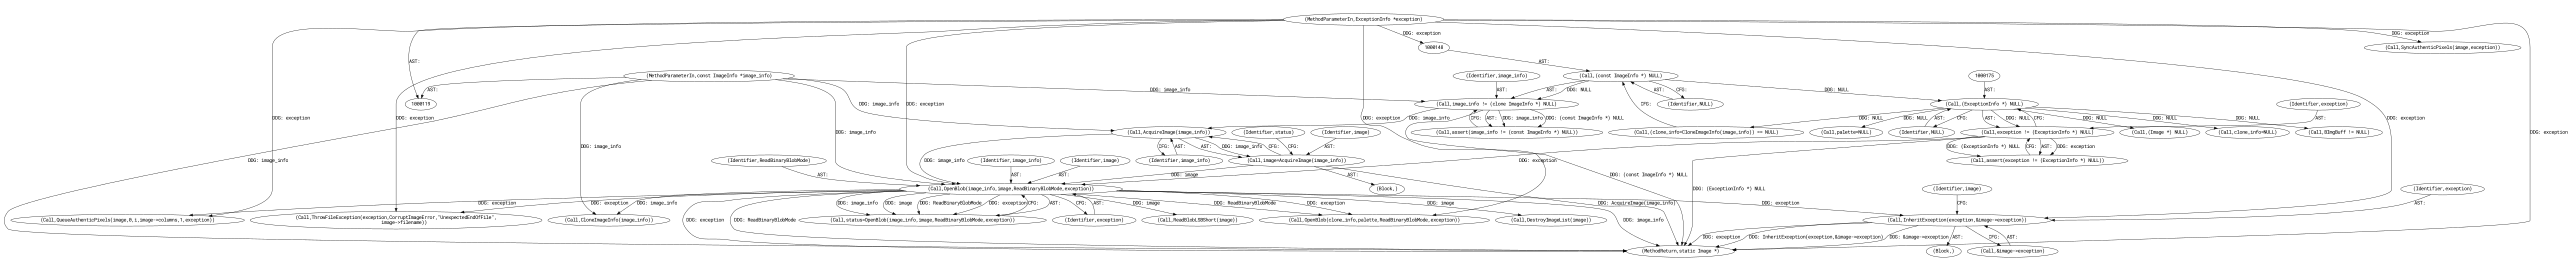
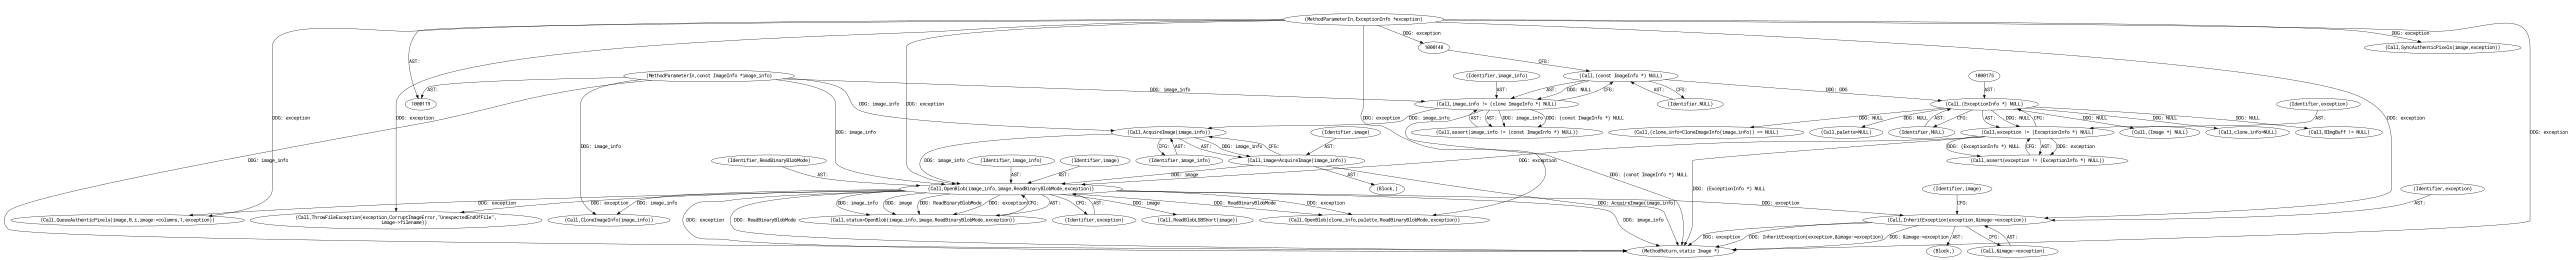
edge "1000148" -> "(Call,(const ImageInfo *) NULL)": label "AST: " -> "CFG: "
edge "(Call,(const ImageInfo *) NULL)" -> "(Call,(ExceptionInfo *) NULL)": label "DDG: NULL" -> "DDG: DDG"
edge "(Call,(clone_info=CloneImageInfo(image_info)) == NULL)" -> "(Call,(const ImageInfo *) NULL)": now "(Call,image_info != (clone ImageInfo *) NULL)" -> "(Call,(const ImageInfo *) NULL)"
edge "(Call,assert(image_info != (const ImageInfo *) NULL))" -> "(Call,image_info != (clone ImageInfo *) NULL)": label "CFG: " -> "AST: "
node "(Identifier,status)": removed
node "(Call,DestroyImageList(image))": removed
